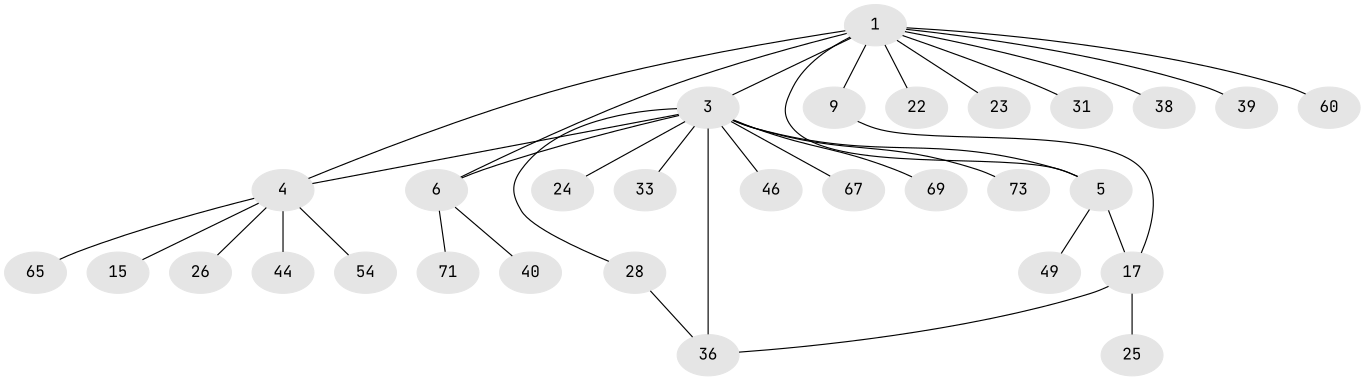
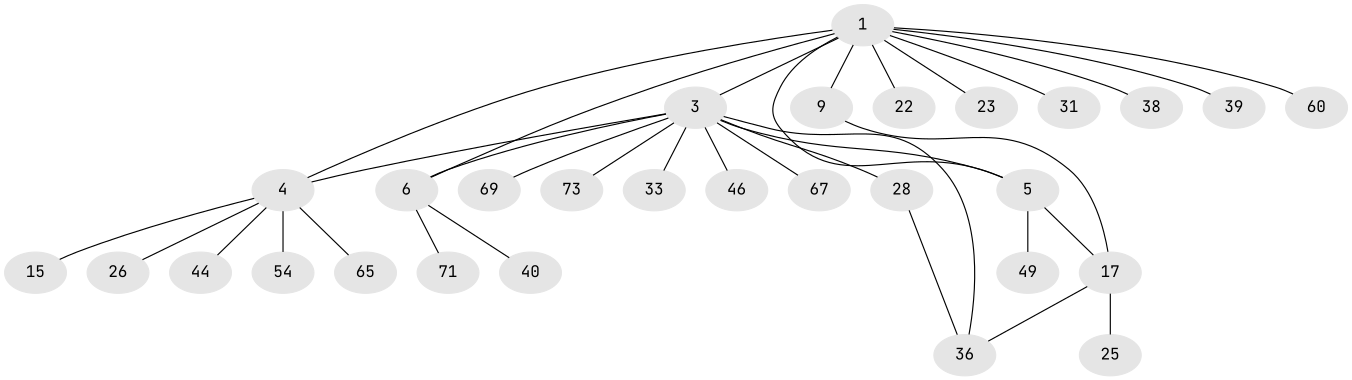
node "24": removed
